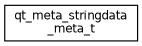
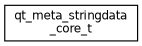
node "qt_meta_stringdata _meta_t": label "qt_meta_stringdata _meta_t" -> "qt_meta_stringdata _core_t"
